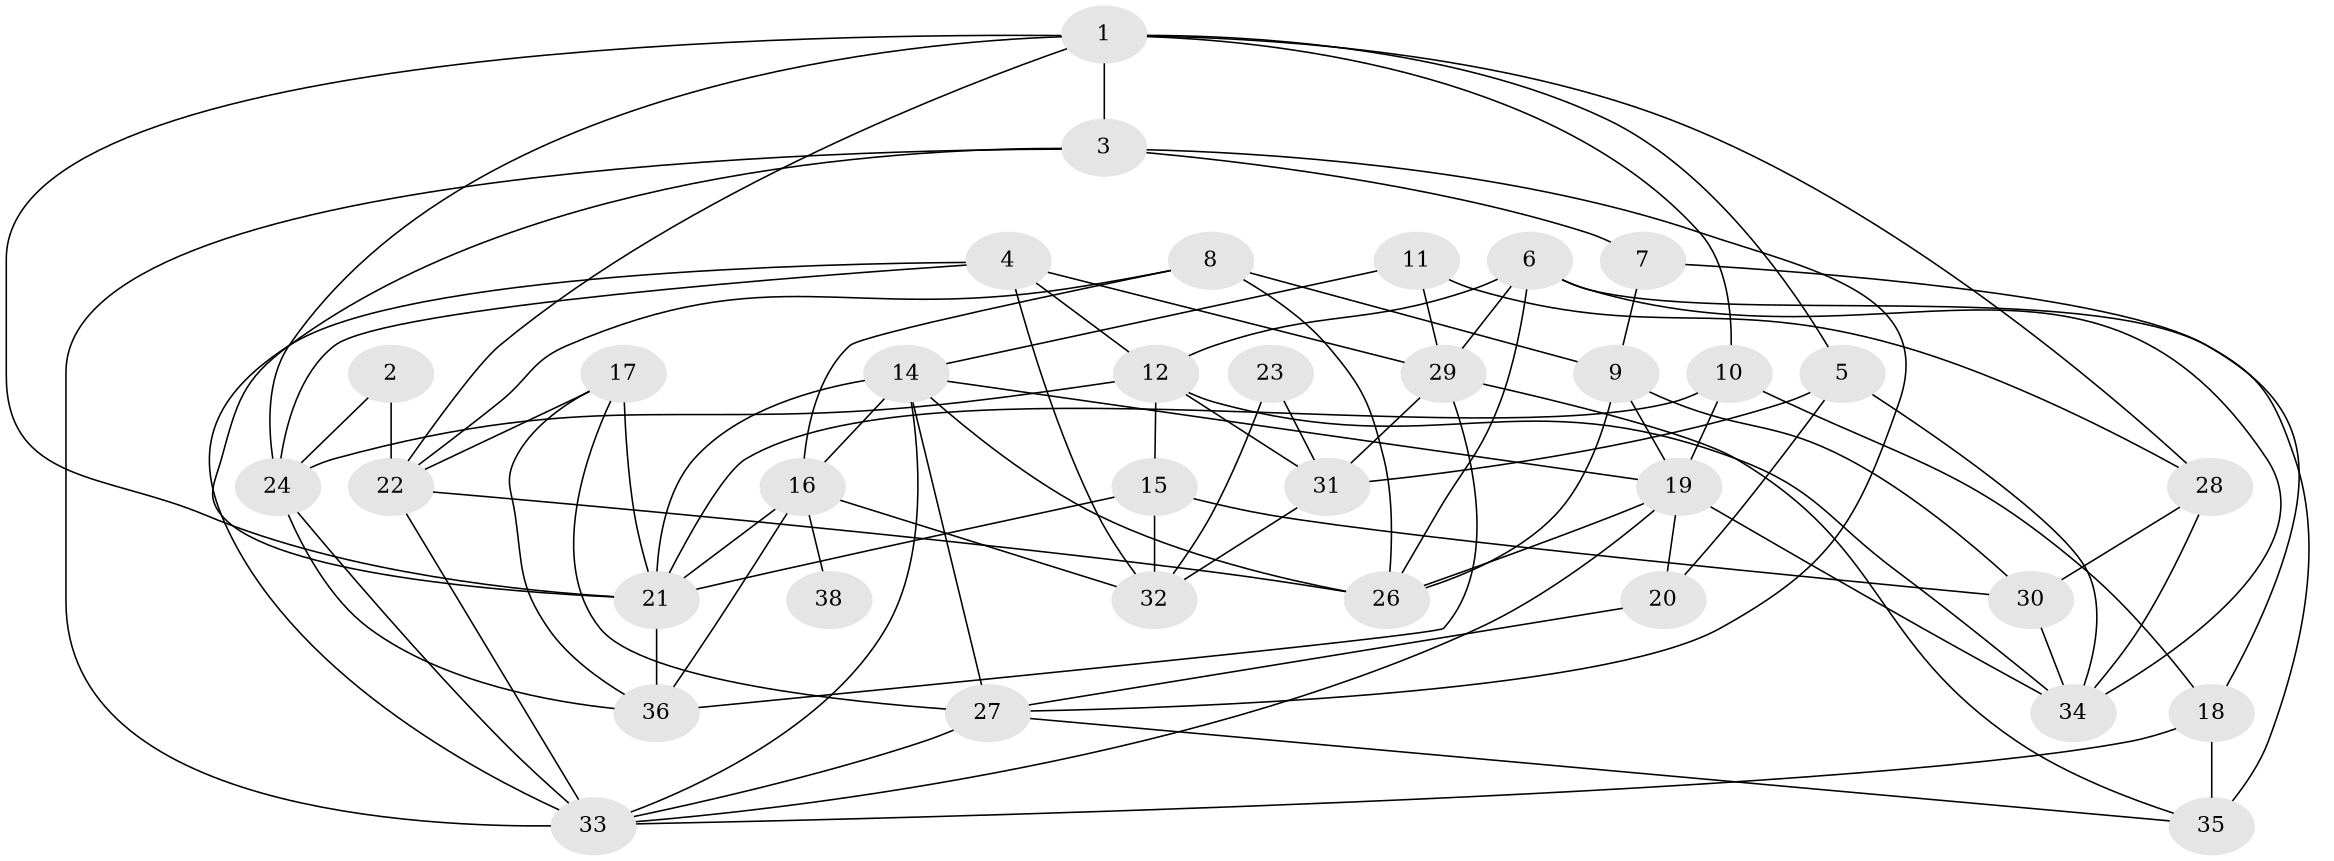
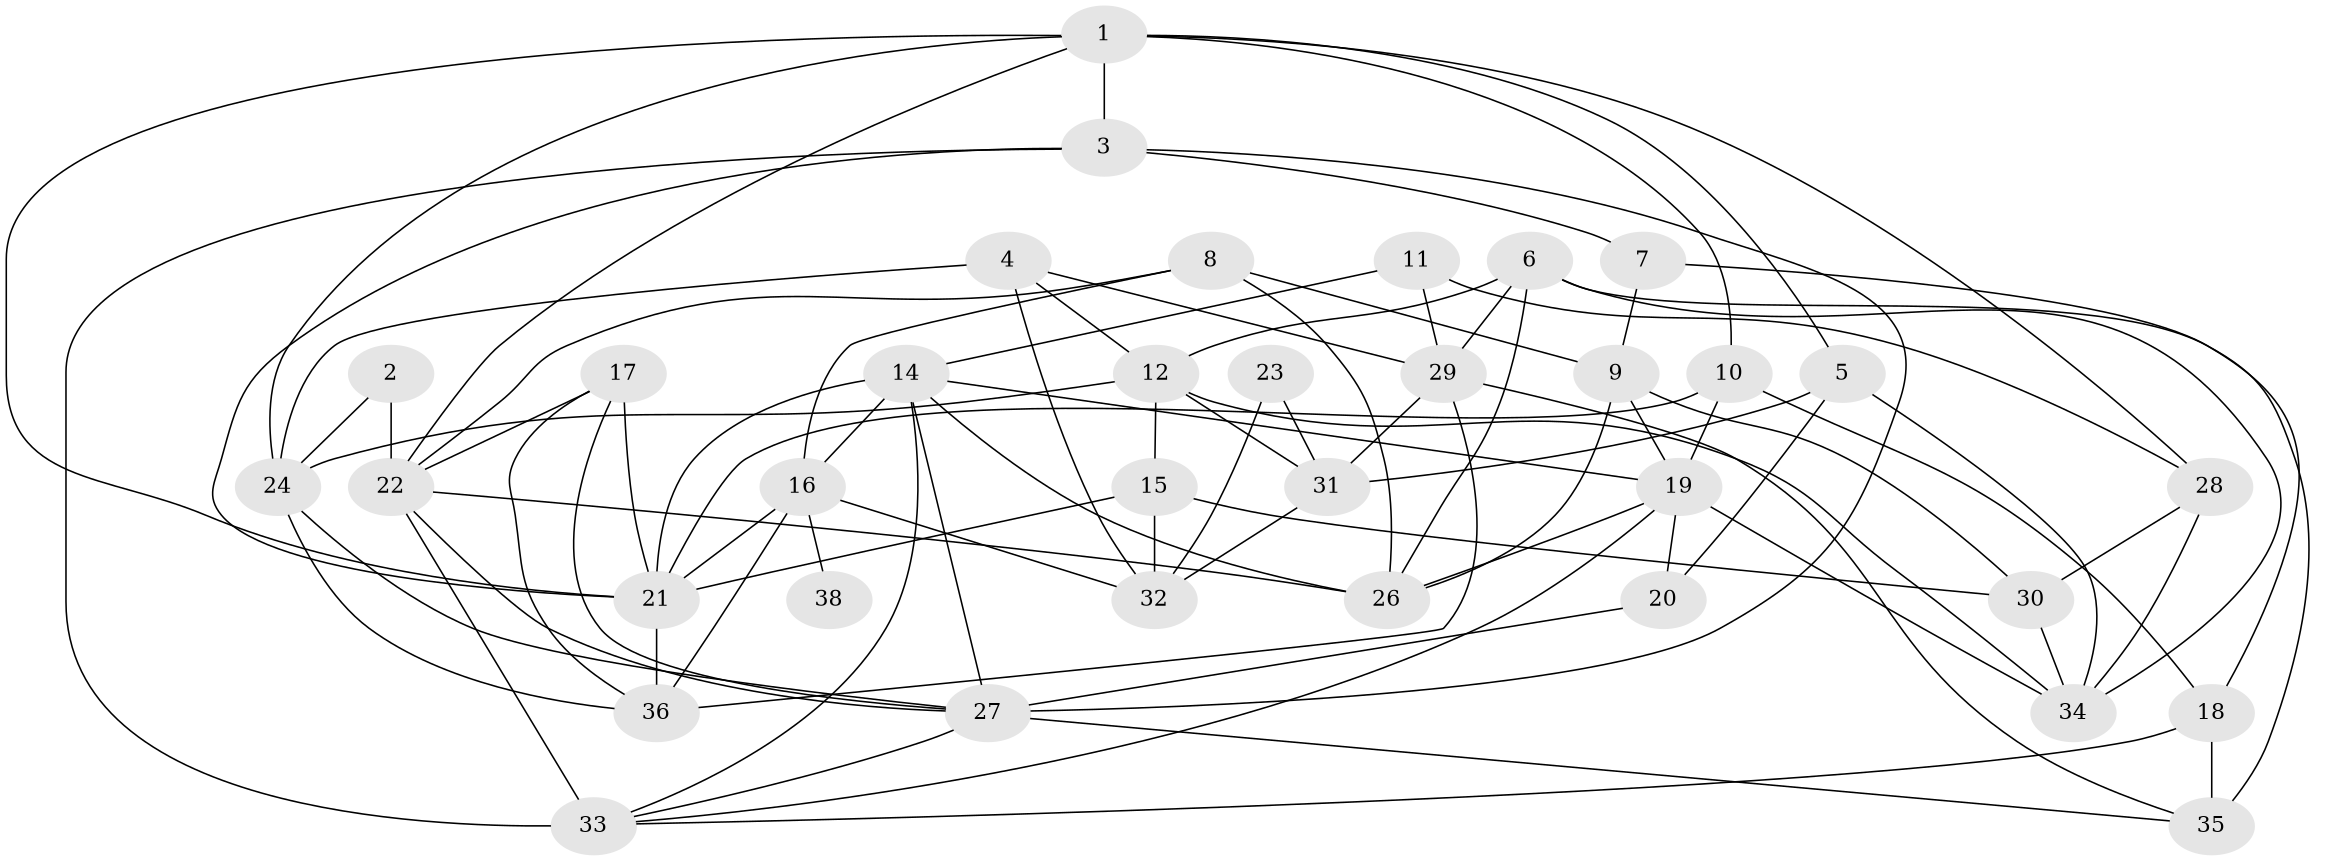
edge "4" -- "33": removed
edge "24" -- "33": now "24" -- "27"
edge "22" -- "27": added
